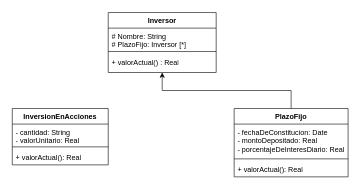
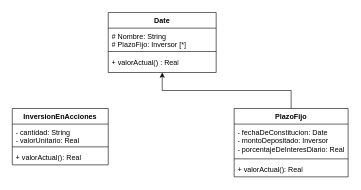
node "Inversor": label "Inversor" -> "Date"
node "- fechaDeConstitucion: Date - montoDepositado: Real - porcentajeDeInteresDiario: Real": label "- fechaDeConstitucion: Date - montoDepositado: Real - porcentajeDeInteresDiario: Real" -> "- fechaDeConstitucion: Date - montoDepositado: Inversor - porcentajeDeInteresDiario: Real"
